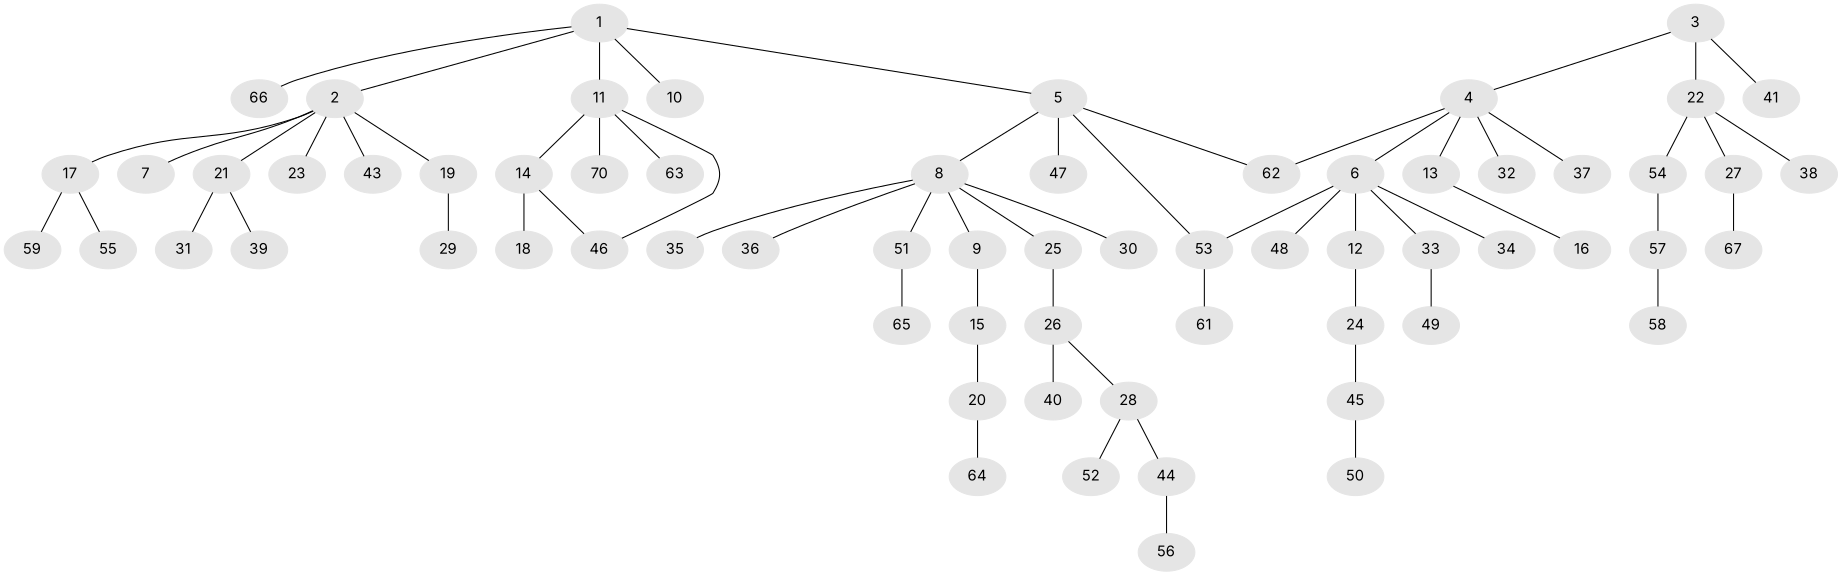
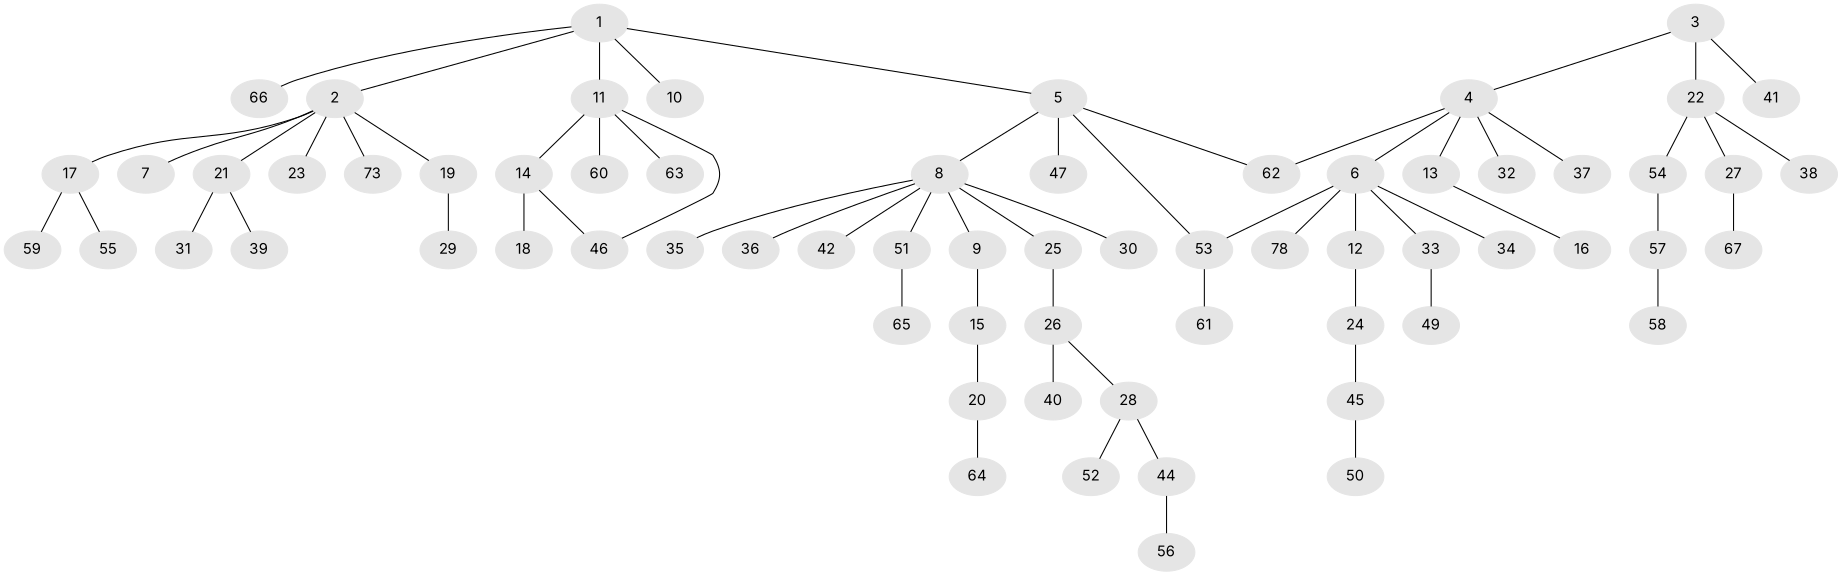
node "43": label "43" -> "73"
node "70": label "70" -> "60"
node "42": added
node "48": label "48" -> "78"
